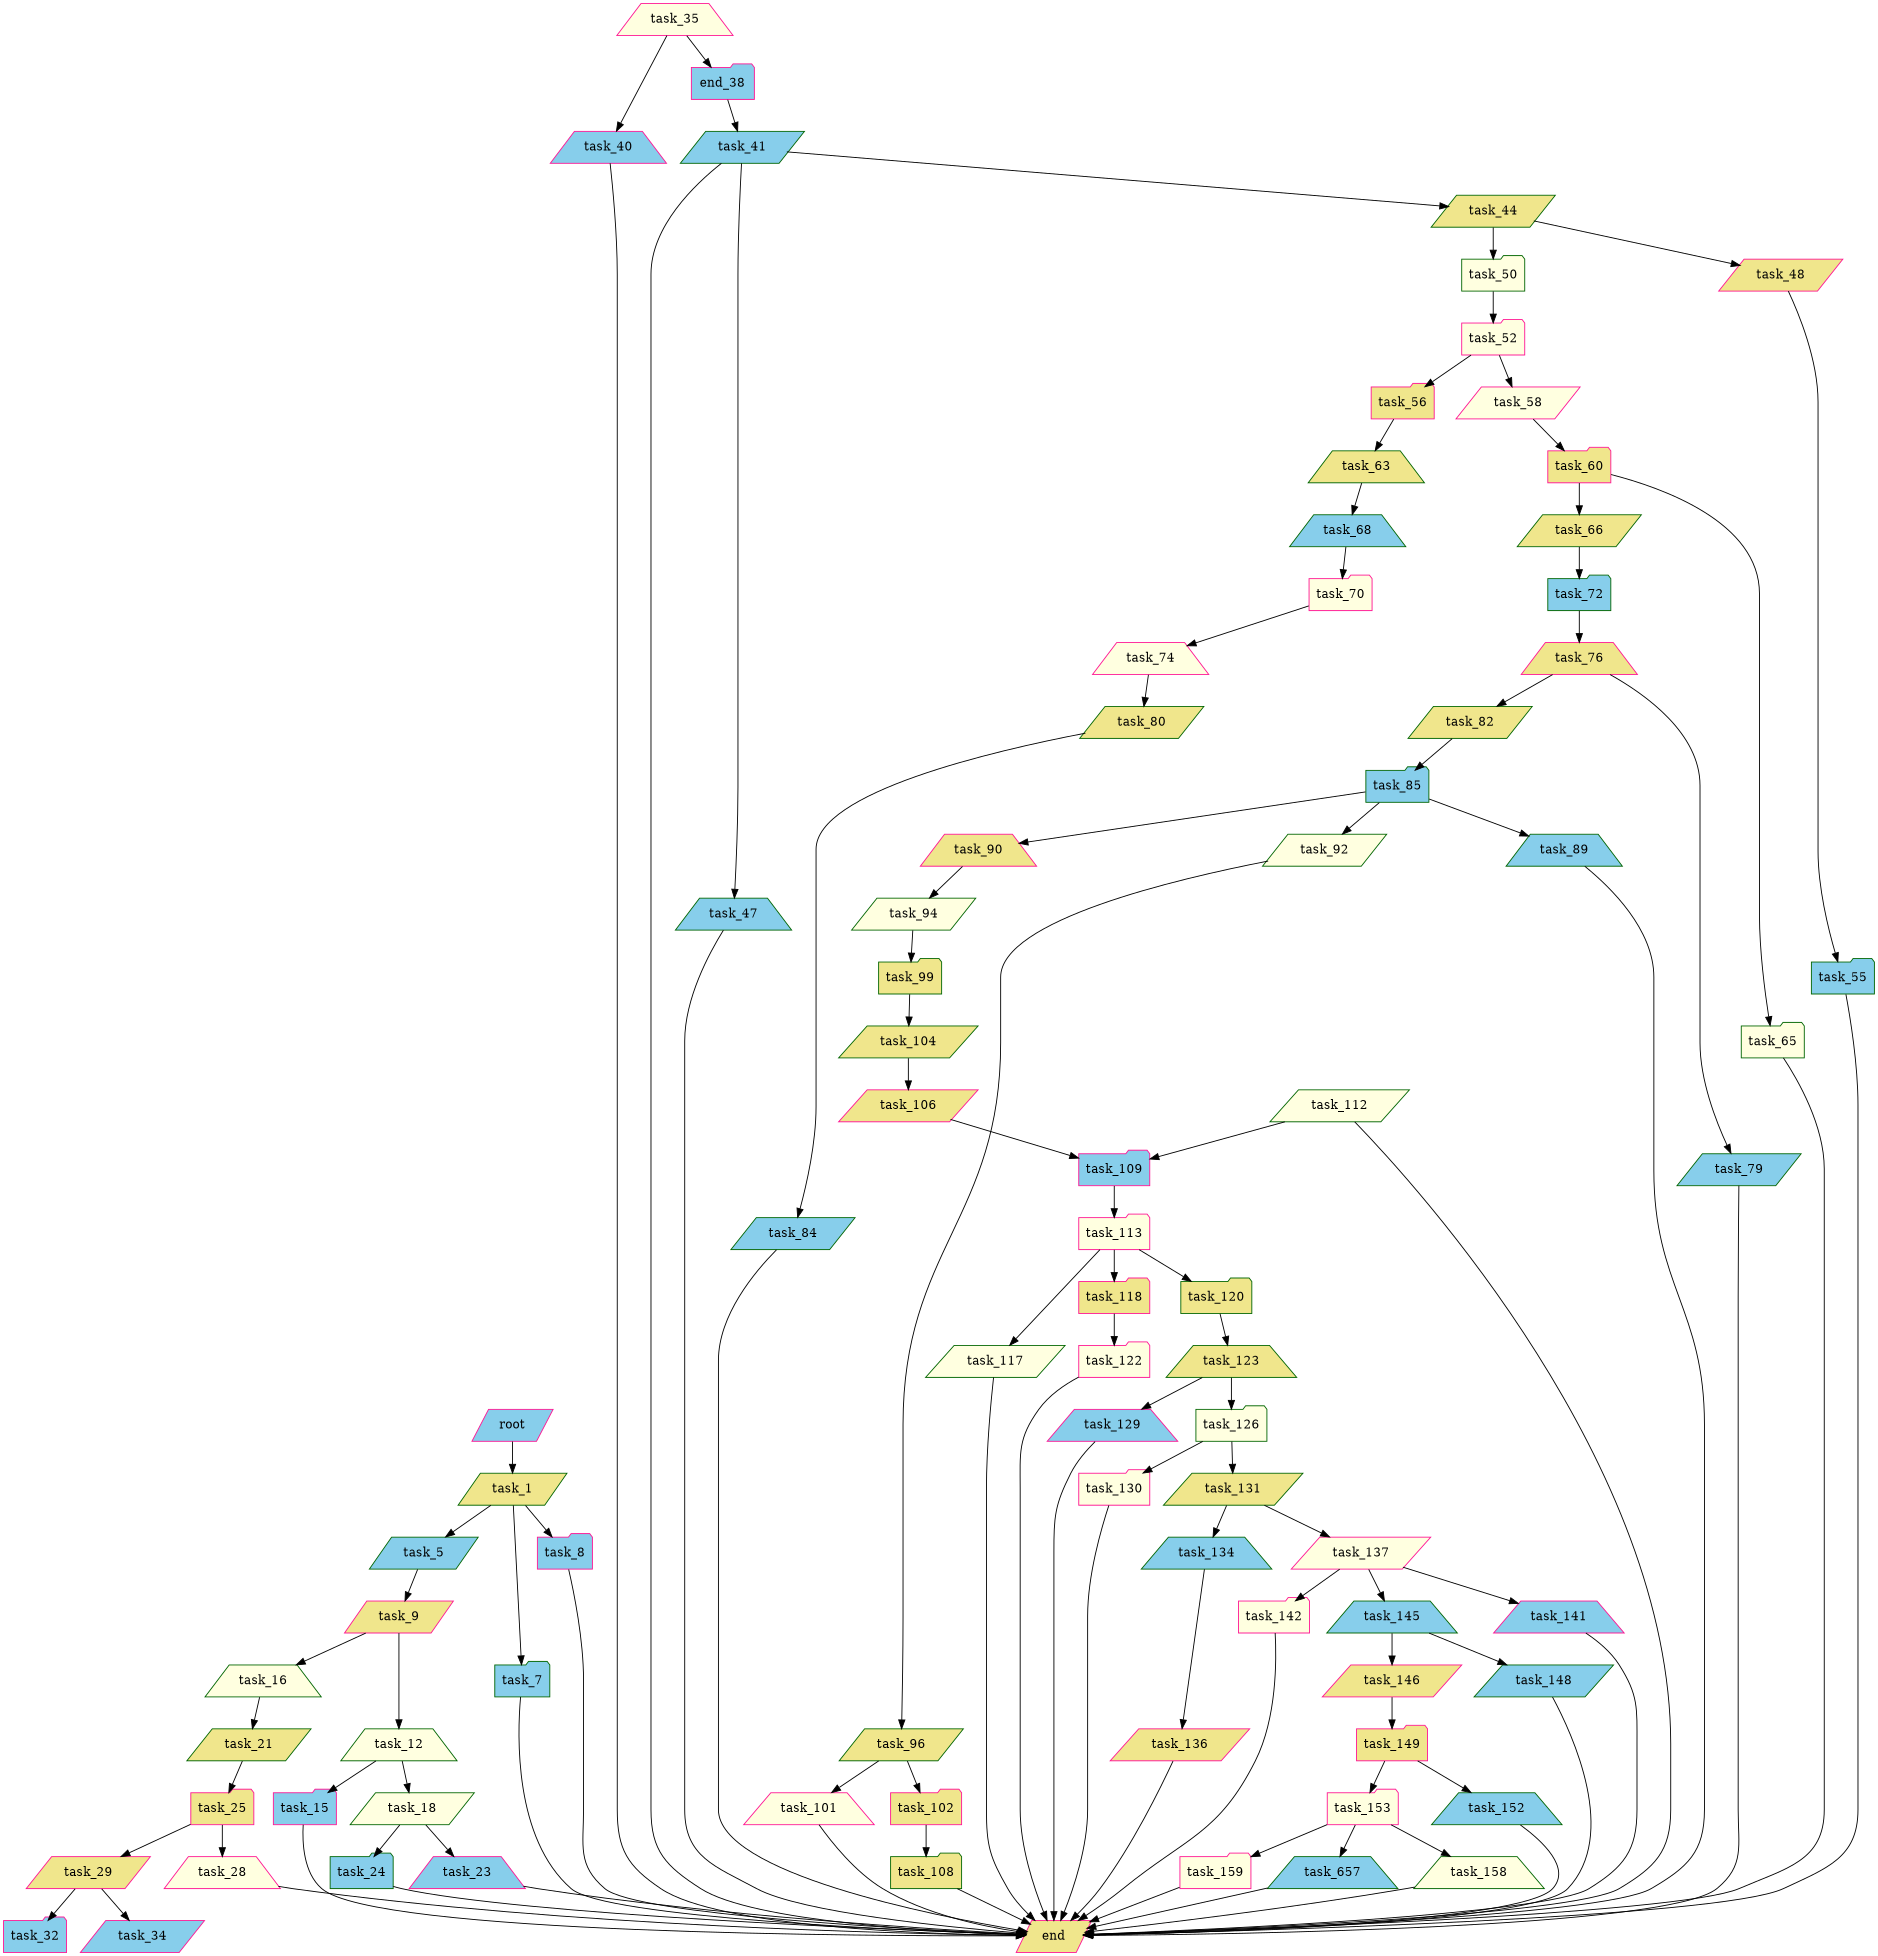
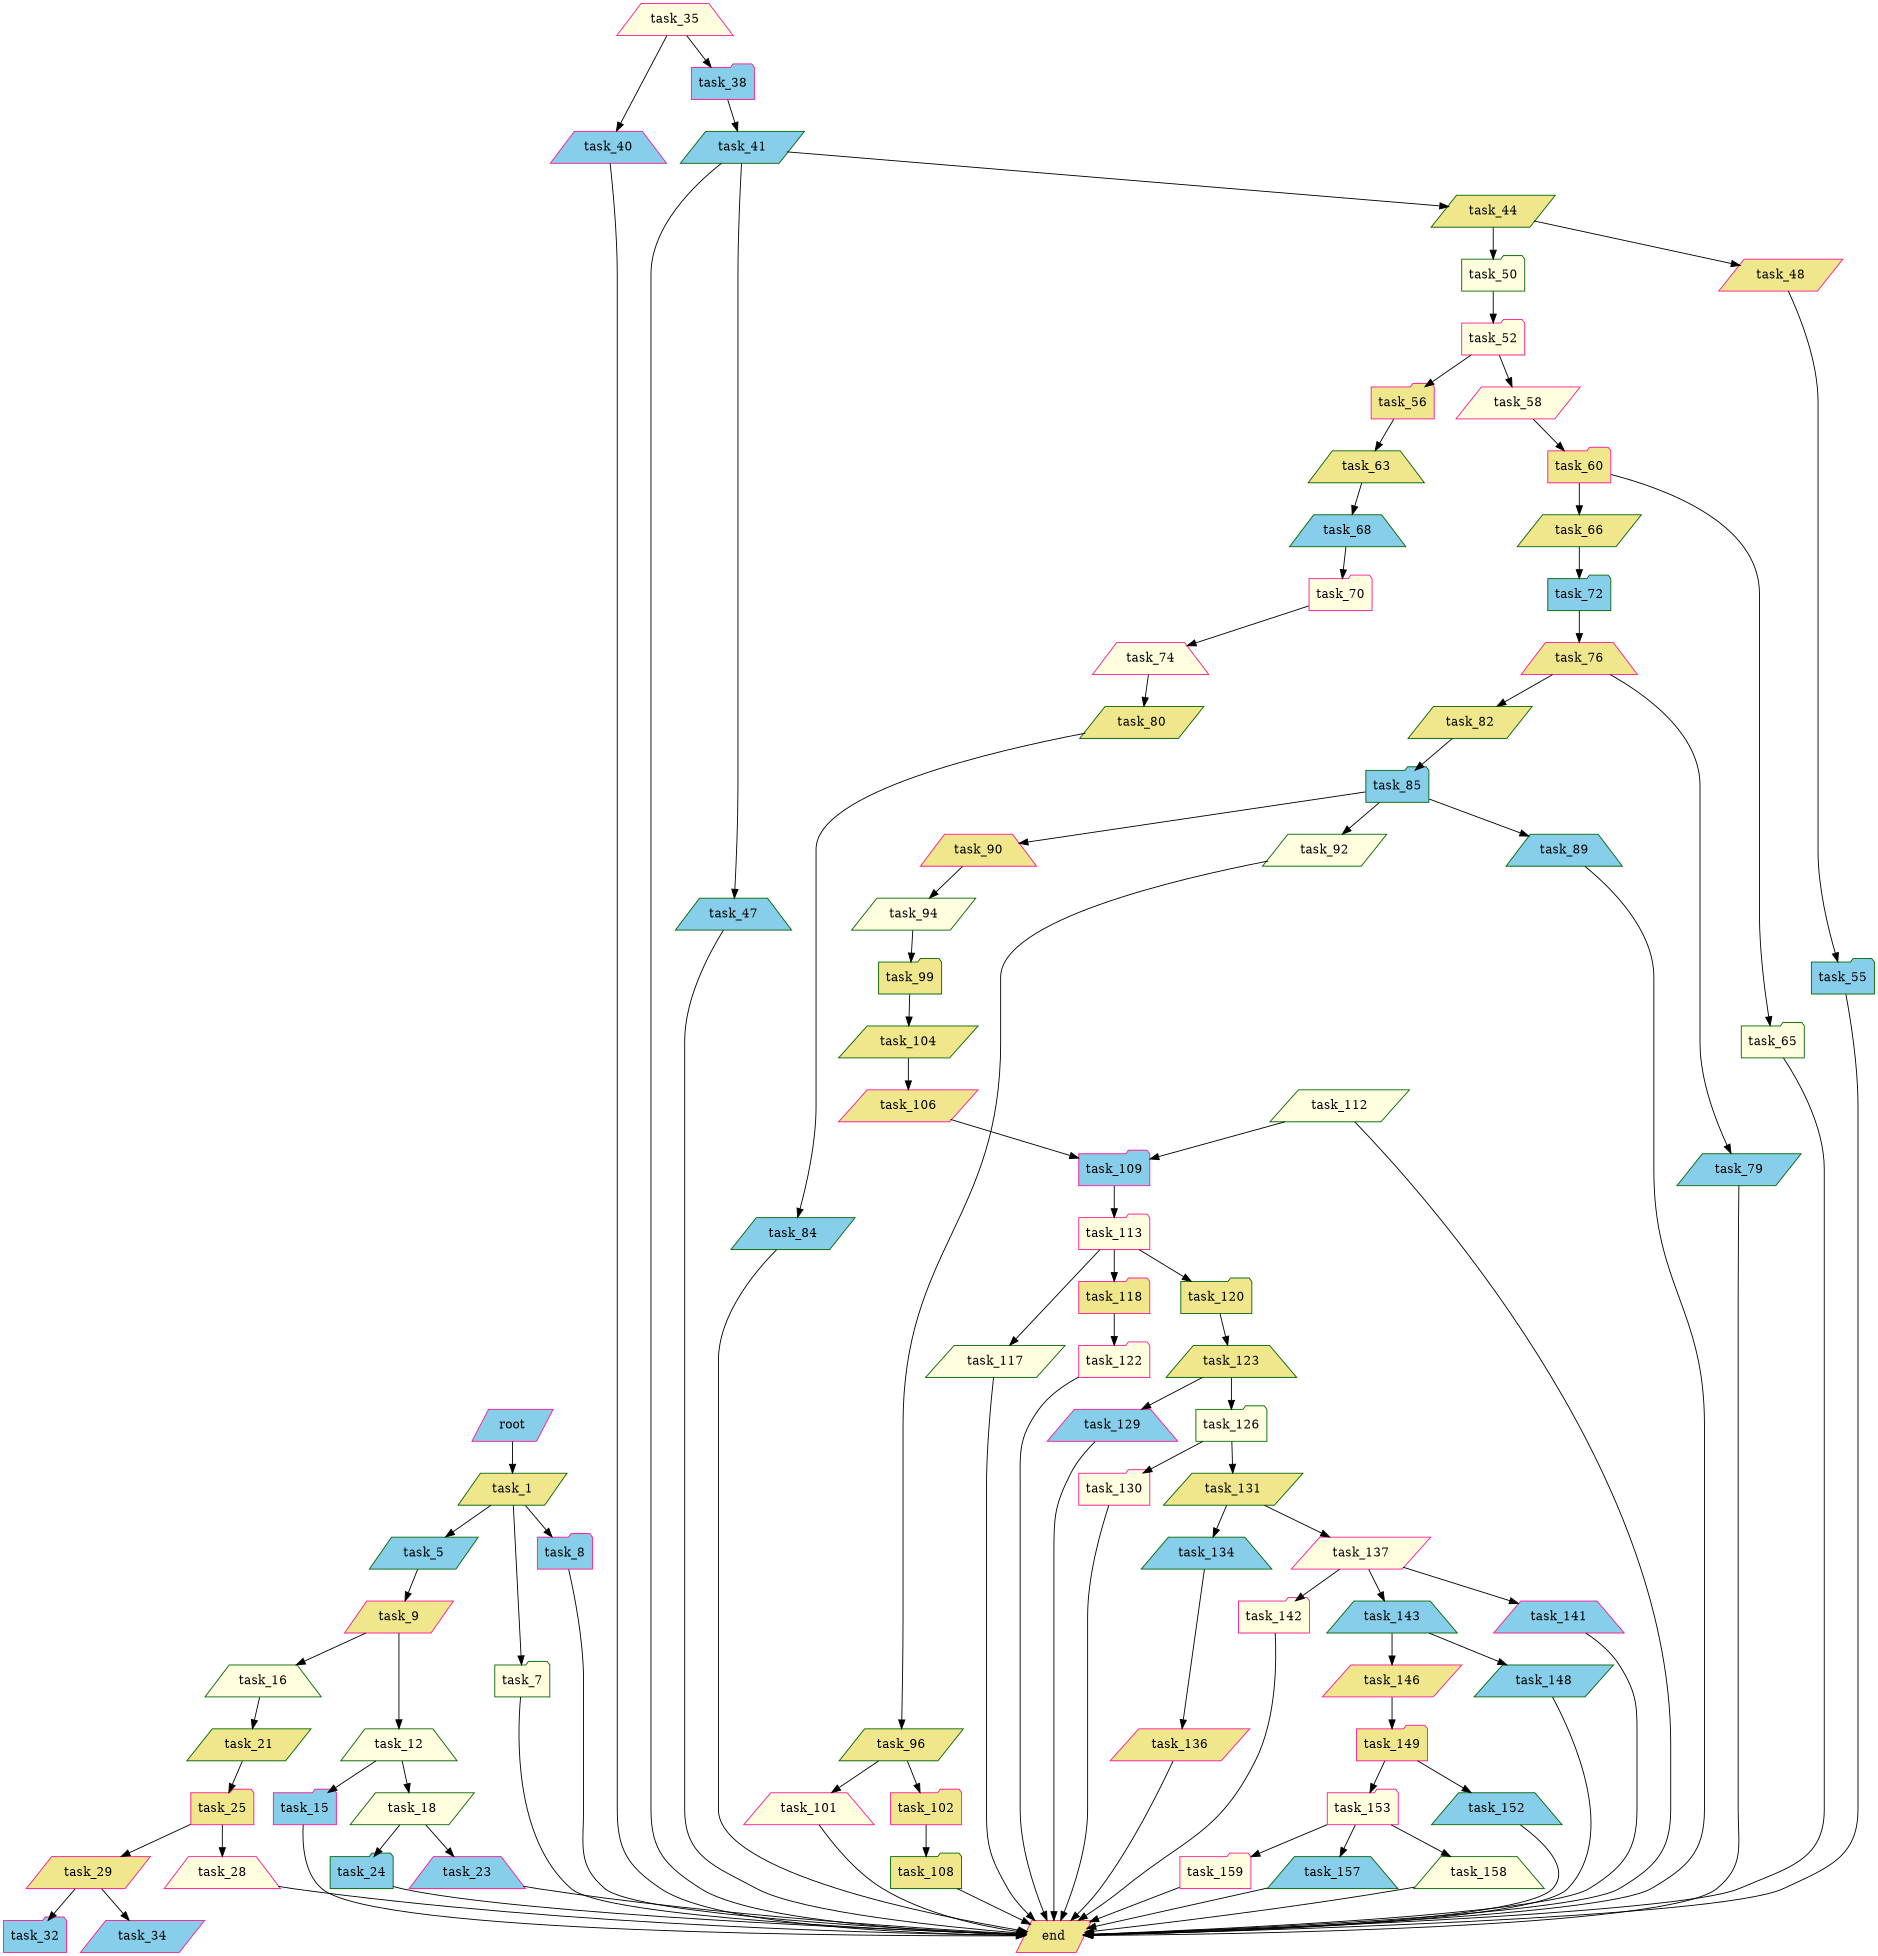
node "end_38": label "end_38" -> "task_38"
node "task_145": label "task_145" -> "task_143"
node "task_7": fillcolor skyblue -> lightyellow
node "task_657": label "task_657" -> "task_157"
